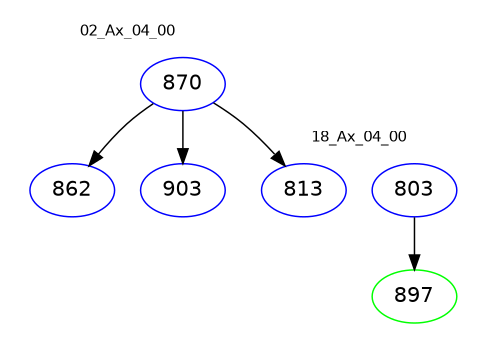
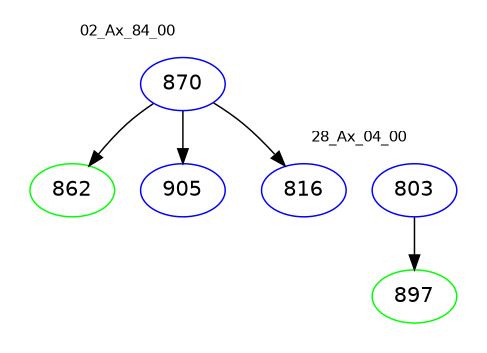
cluster "02_Ax_04_00": label "02_Ax_04_00" -> "02_Ax_84_00"
cluster "18_Ax_04_00": label "18_Ax_04_00" -> "28_Ax_04_00"
node "862": color blue -> green
node "903": label "903" -> "905"
node "813": label "813" -> "816"
